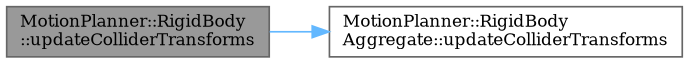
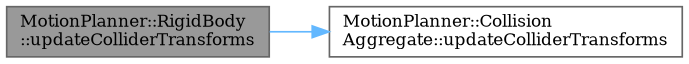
node "MotionPlanner::RigidBody Aggregate::updateColliderTransforms": label "MotionPlanner::RigidBody Aggregate::updateColliderTransforms" -> "MotionPlanner::Collision Aggregate::updateColliderTransforms"
